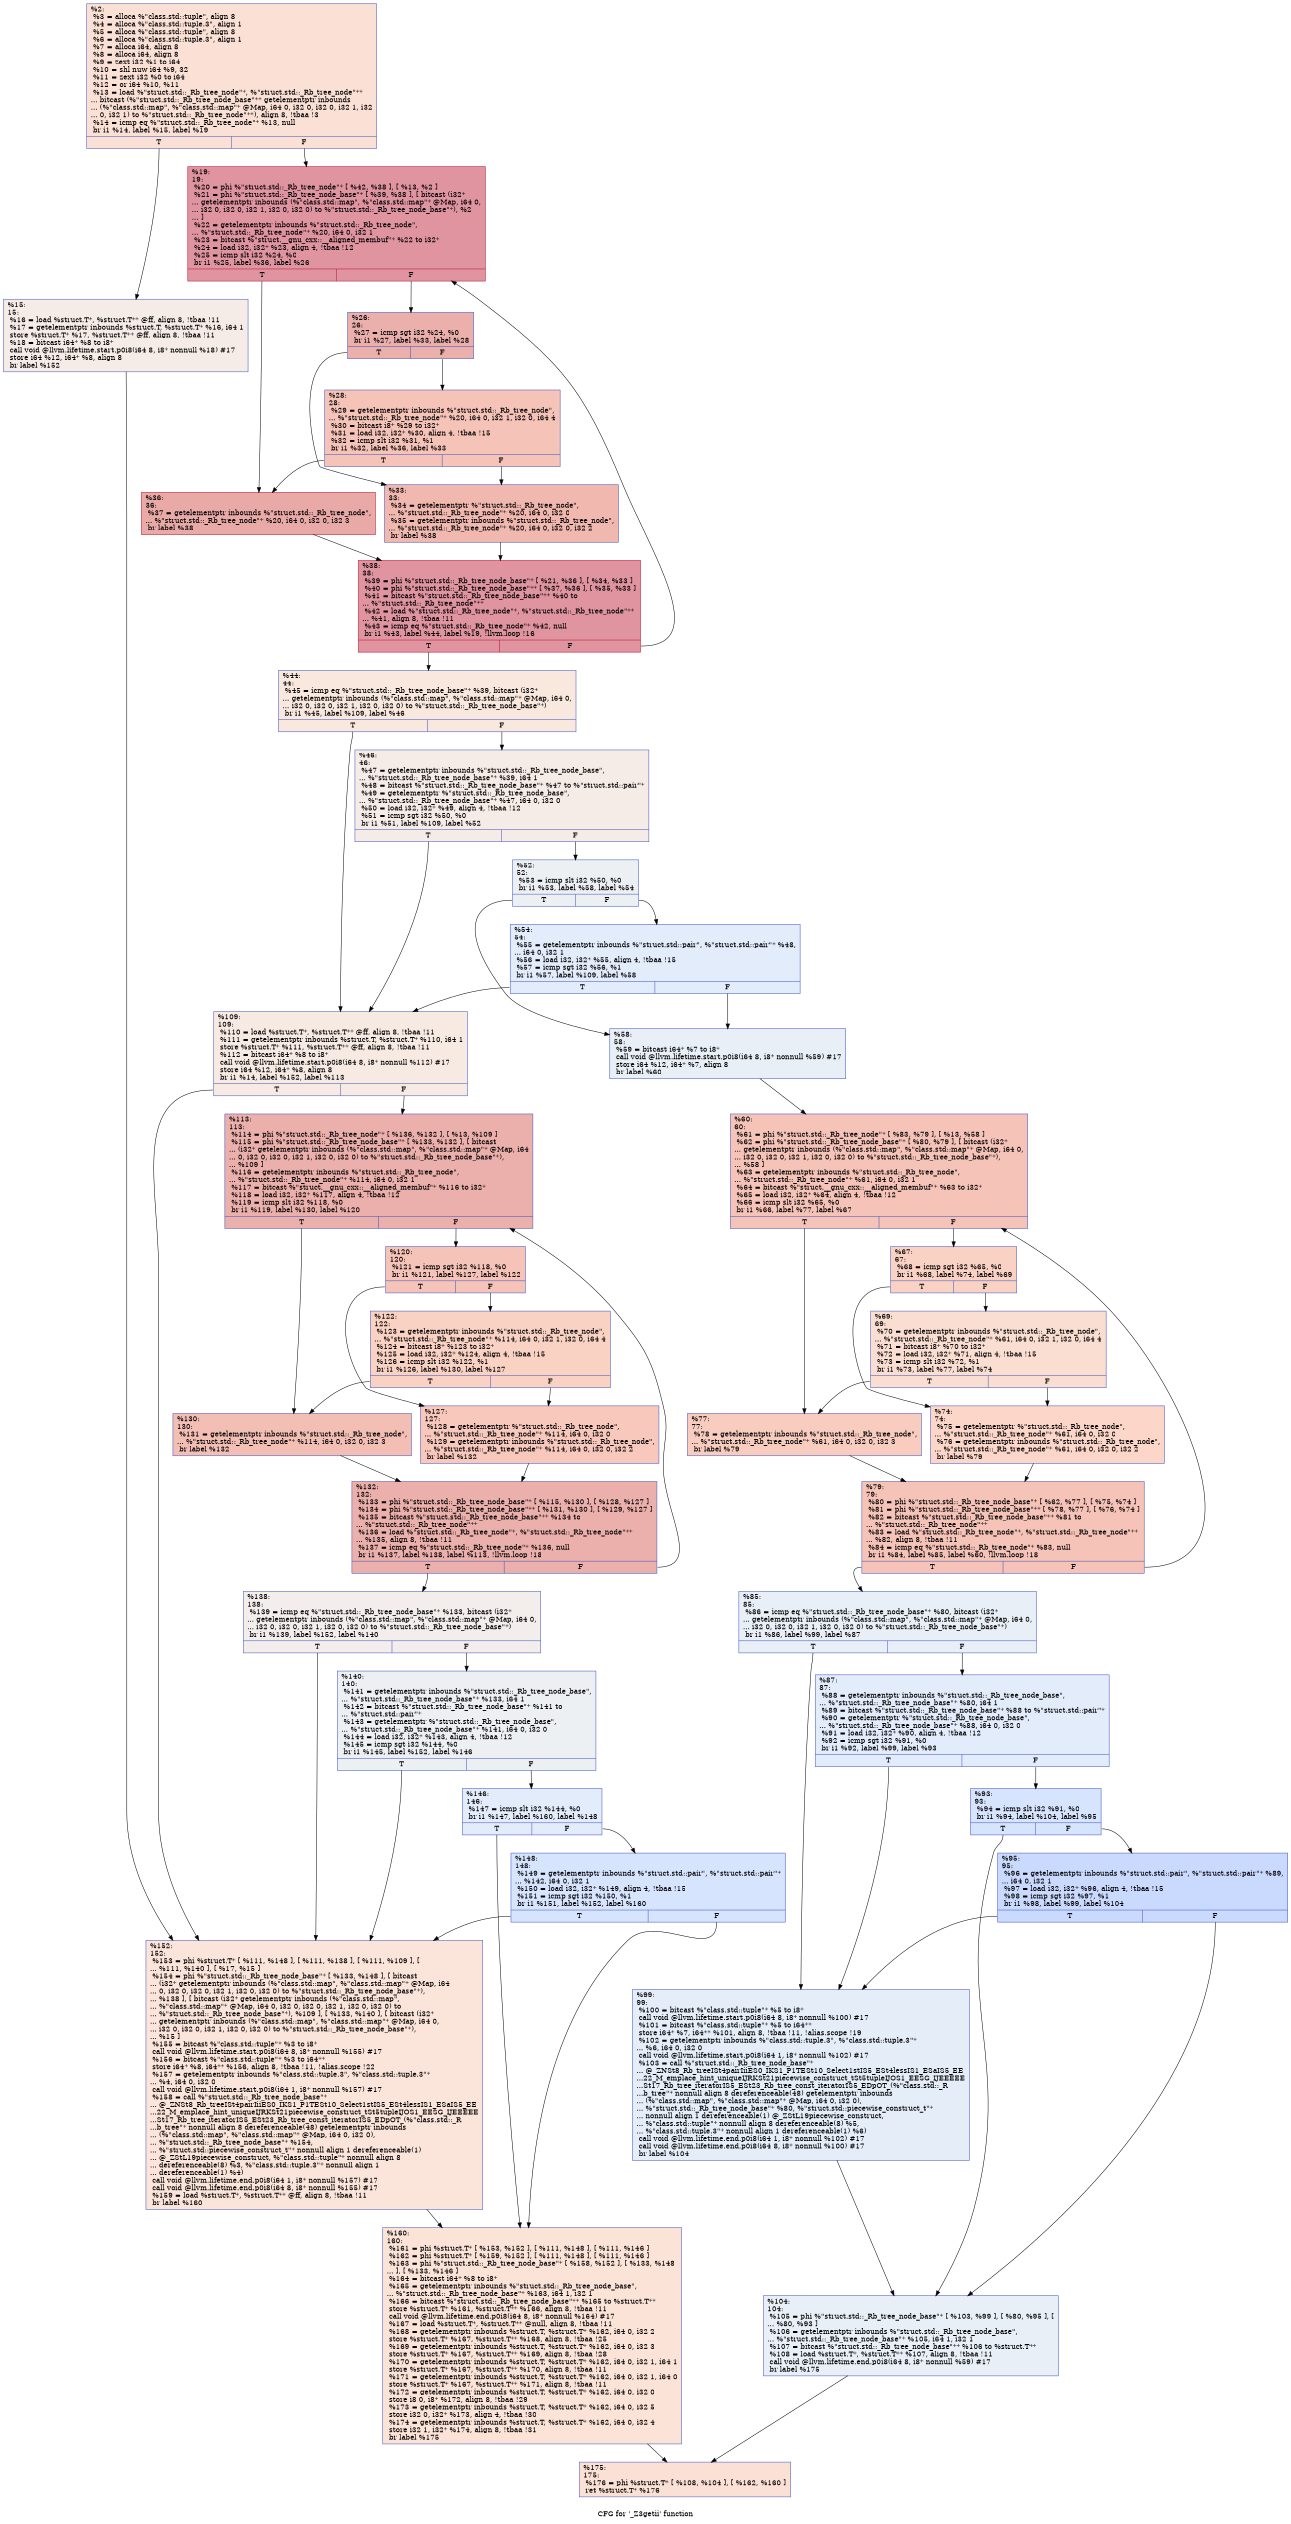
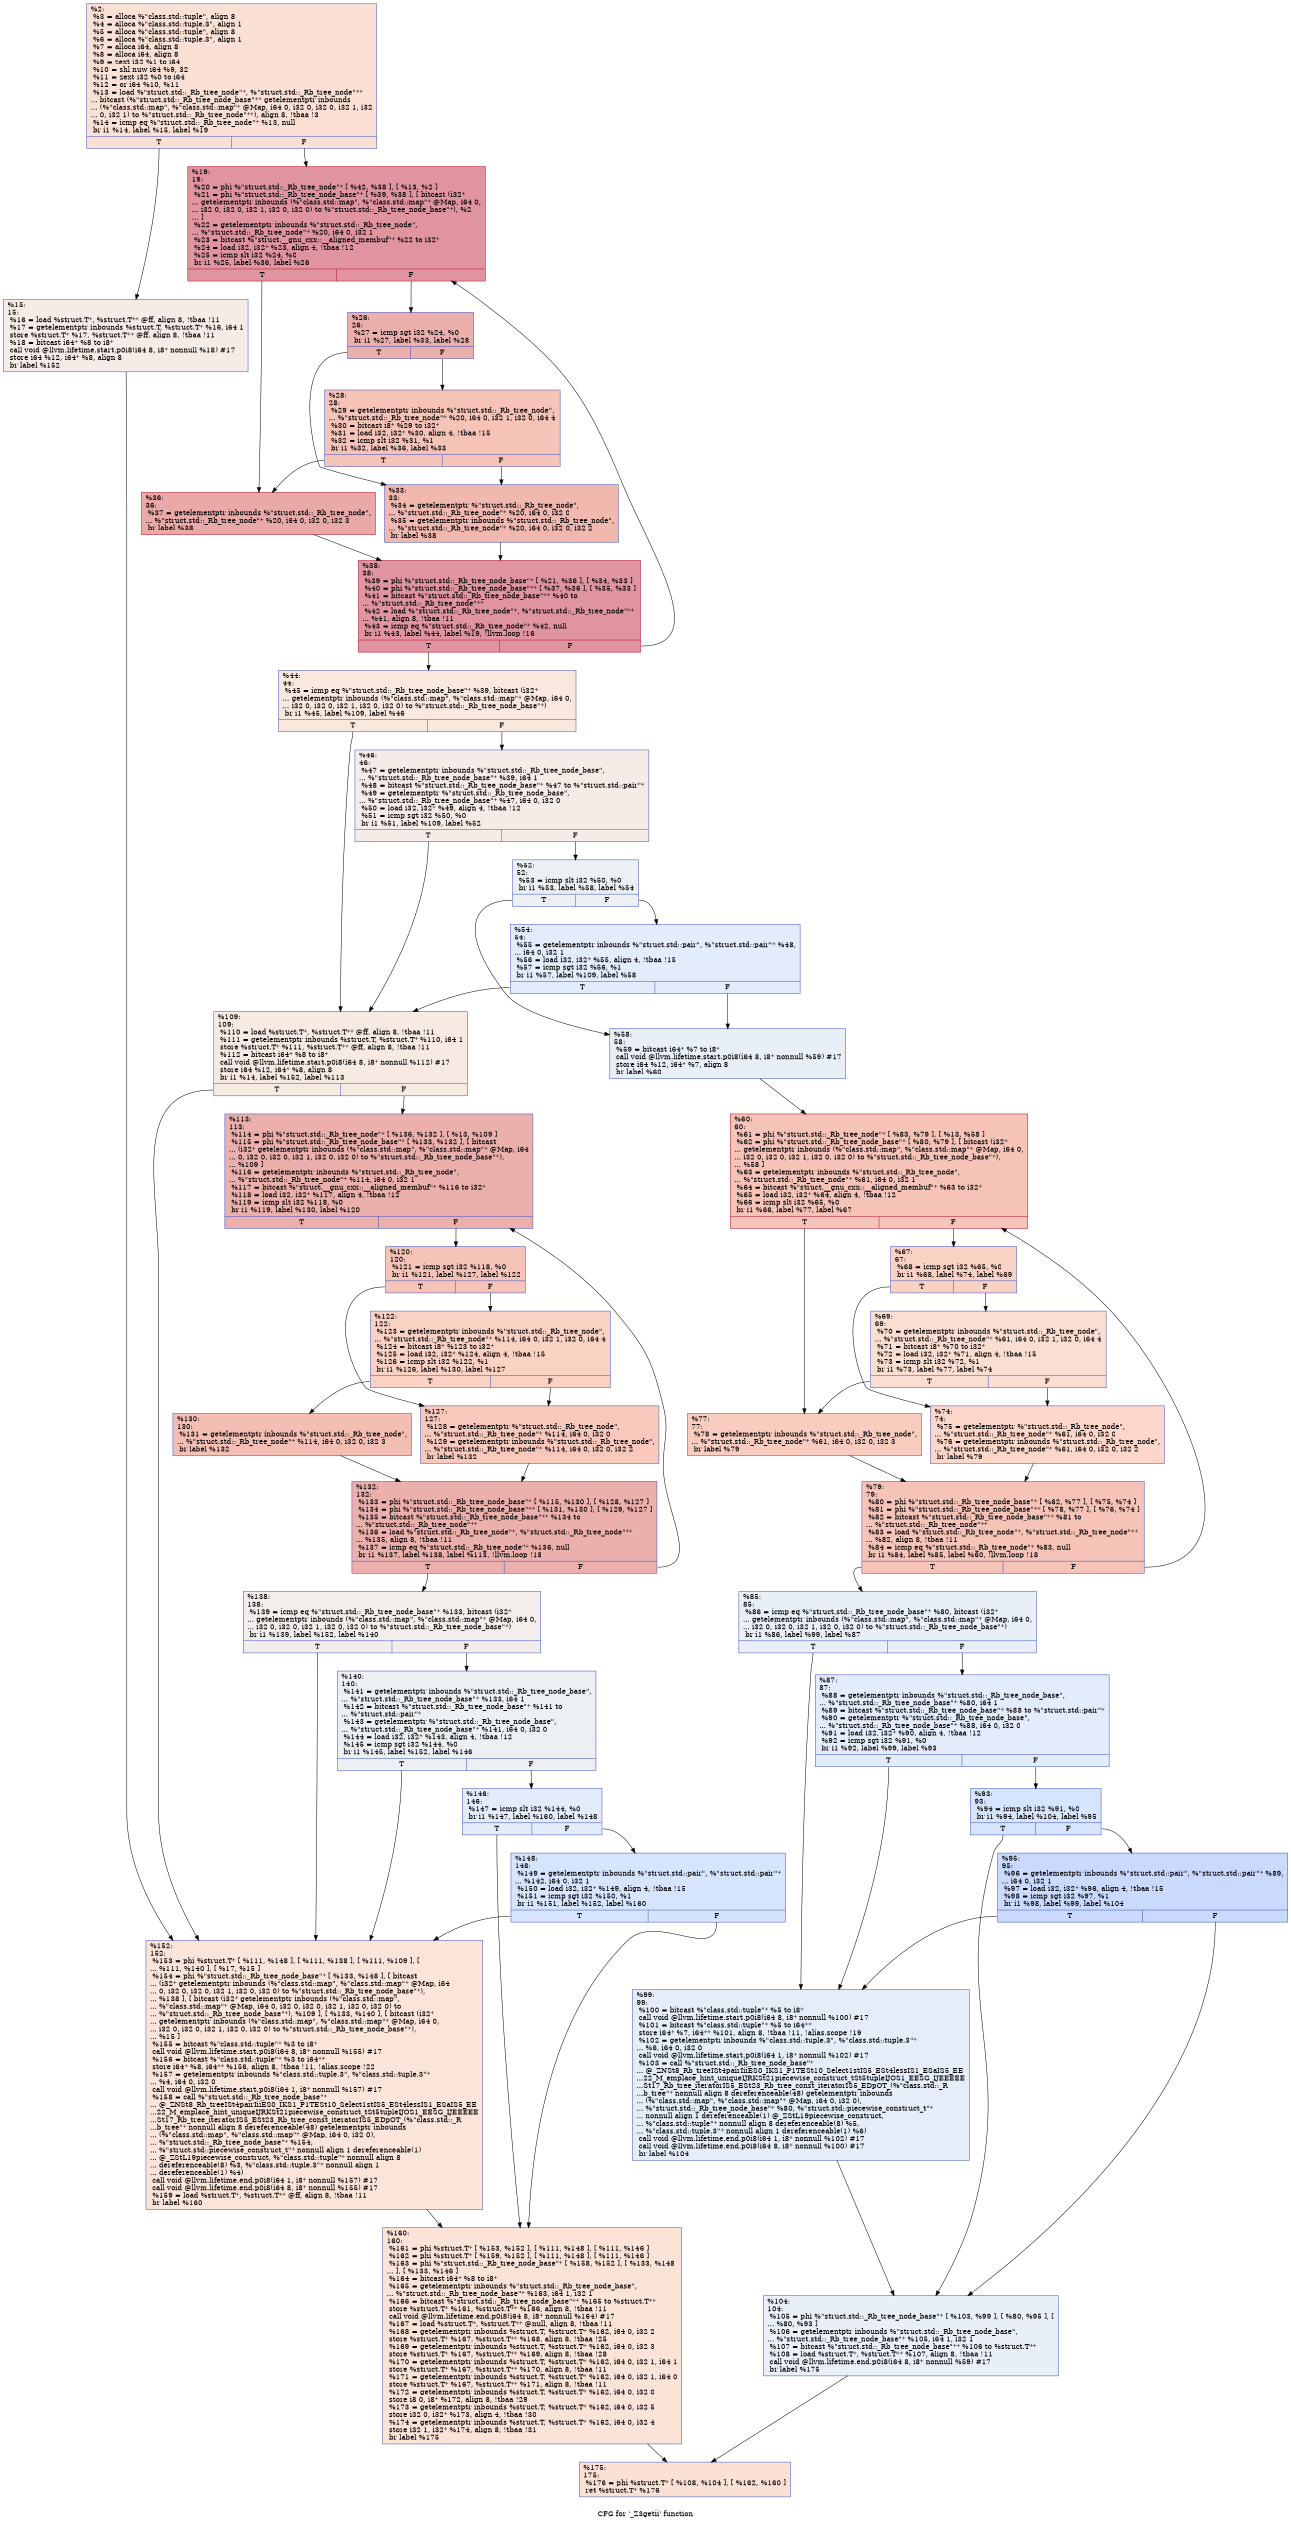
node "%60:": color #3d50c3ff -> #b70d28ff
edge "%113:" -> "%130:": removed
